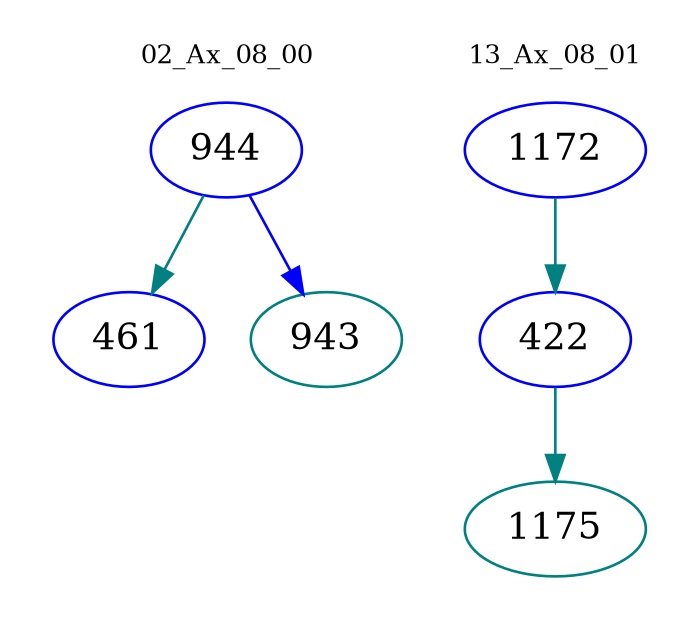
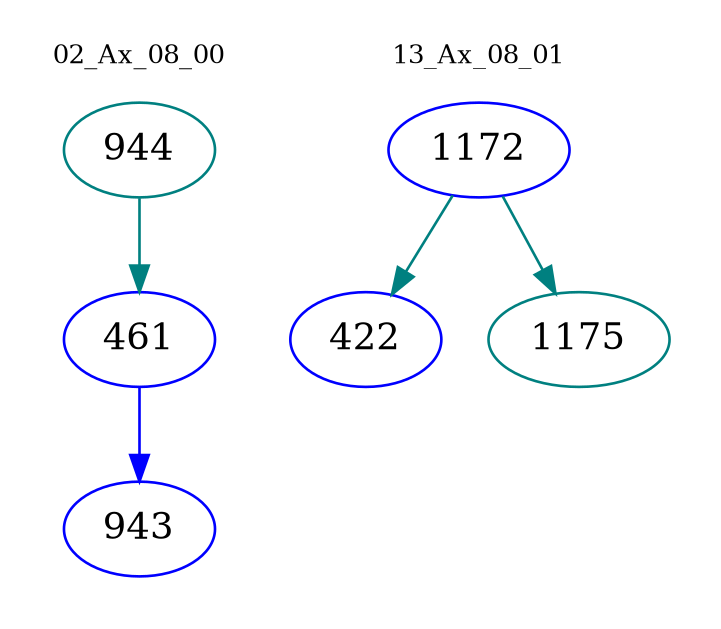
node "944": color blue -> teal
edge "944" -> "943": now "461" -> "943"
node "943": color teal -> blue
edge "422" -> "1175": now "1172" -> "1175"
